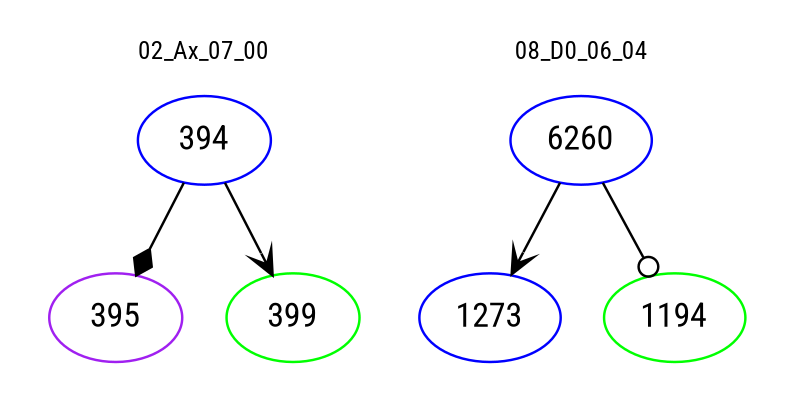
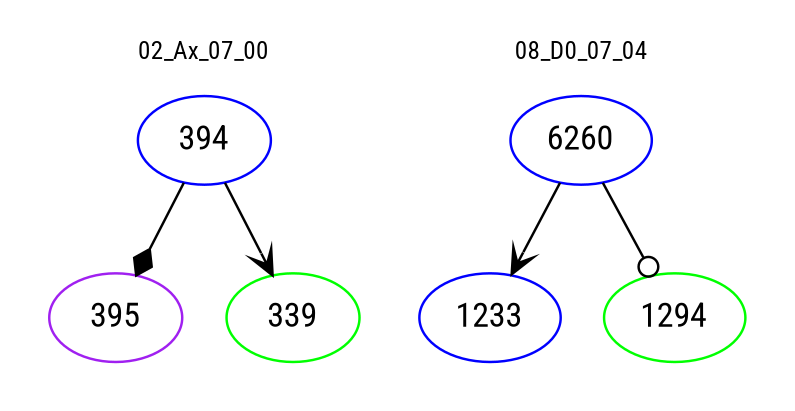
cluster "08_D0_06_04": label "08_D0_06_04" -> "08_D0_07_04"
node "399": label "399" -> "339"
node "1273": label "1273" -> "1233"
node "1194": label "1194" -> "1294"
